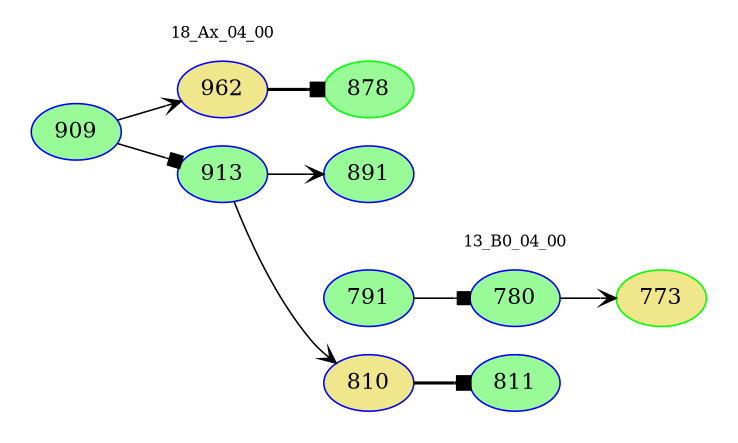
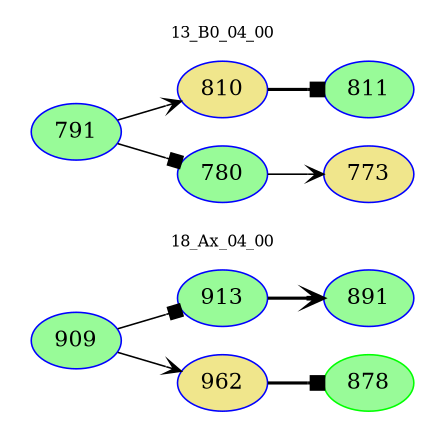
edge "913" -> "891": style solid -> bold
edge "913" -> "810": now "791" -> "810"
node "773": color green -> blue
